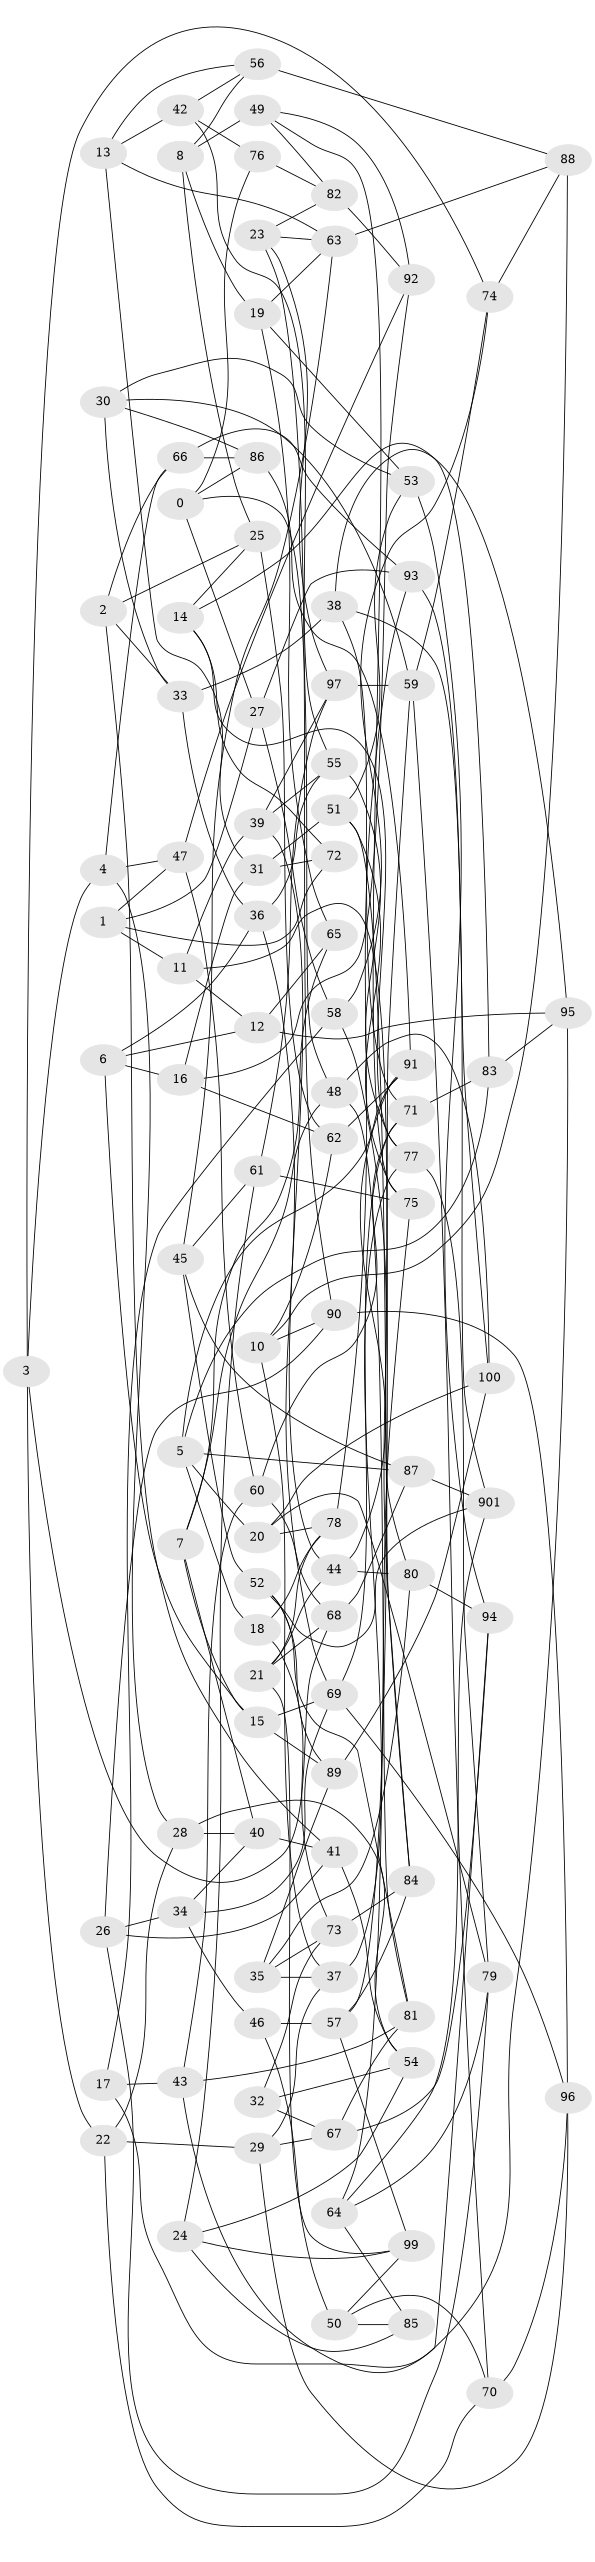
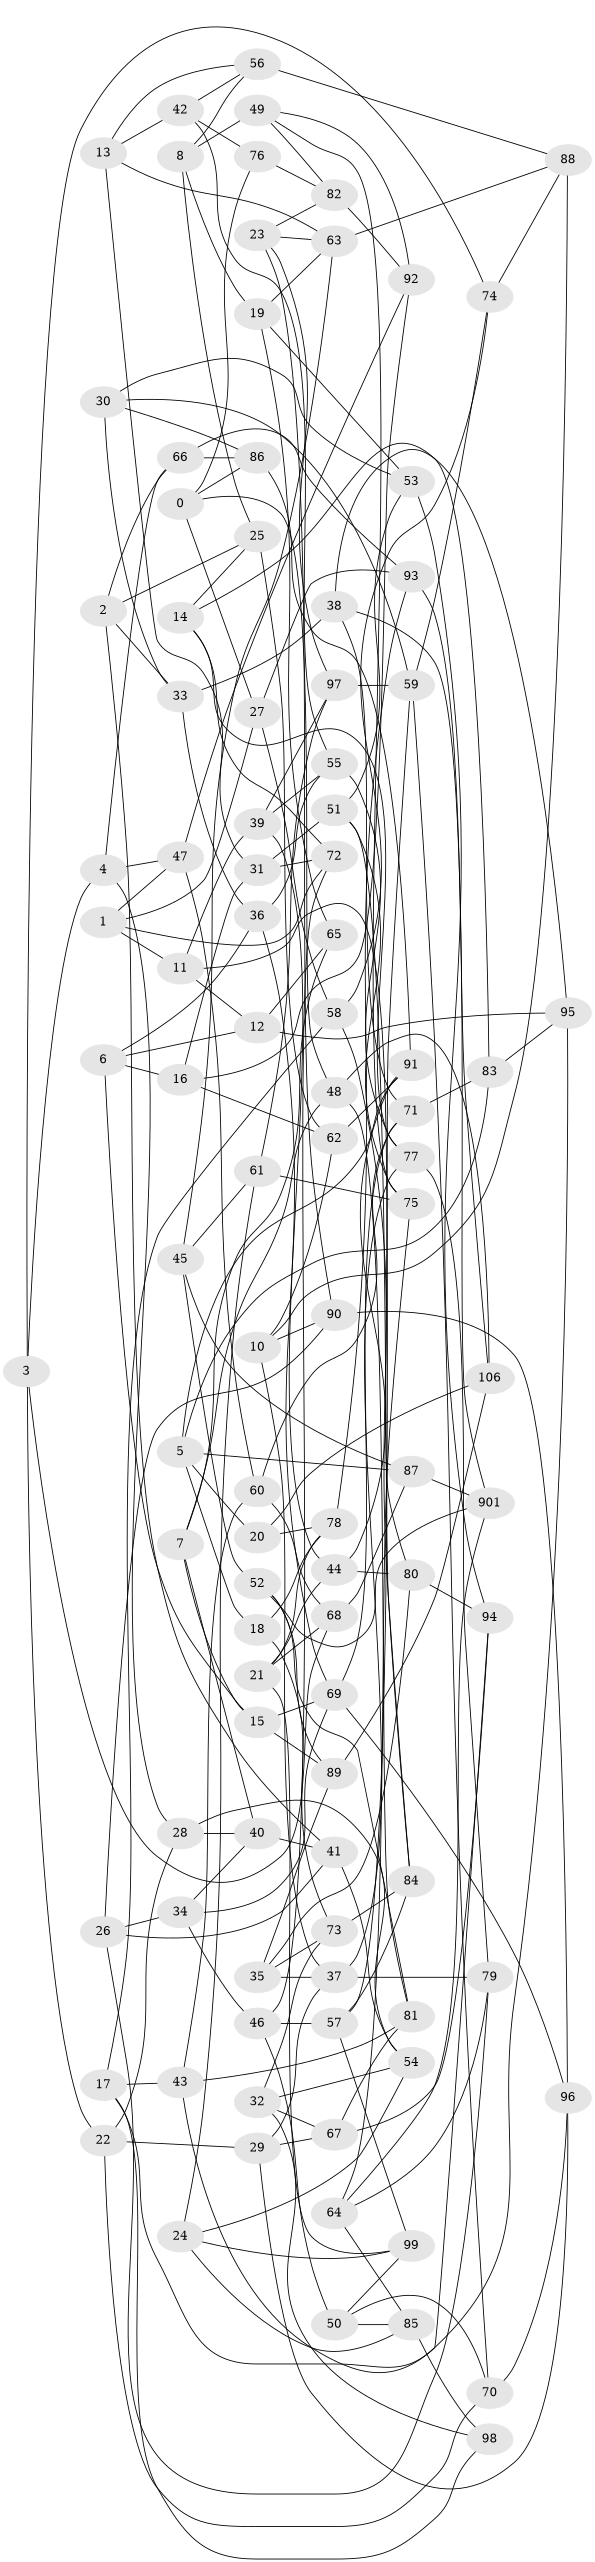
node "100": label "100" -> "106"
edge "72" -- "46": added
edge "20" -- "79": now "37" -- "79"
node "98": added
